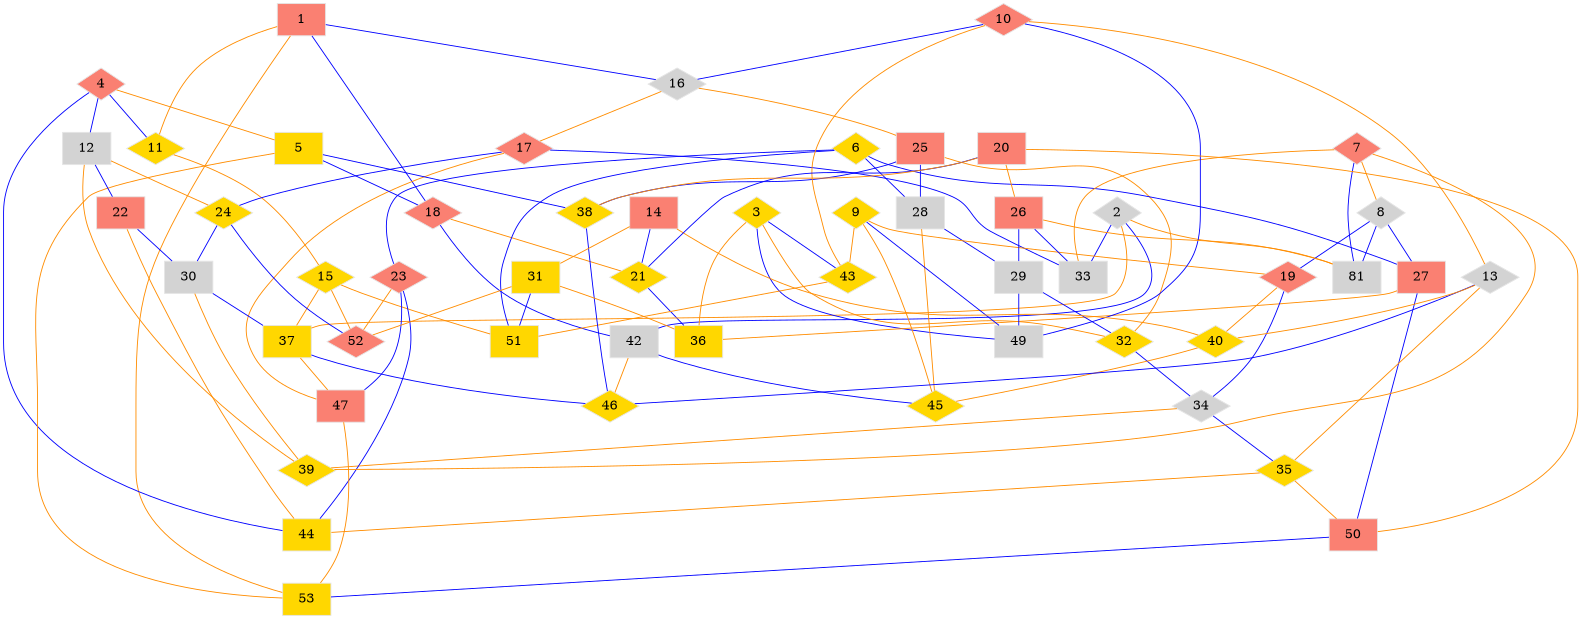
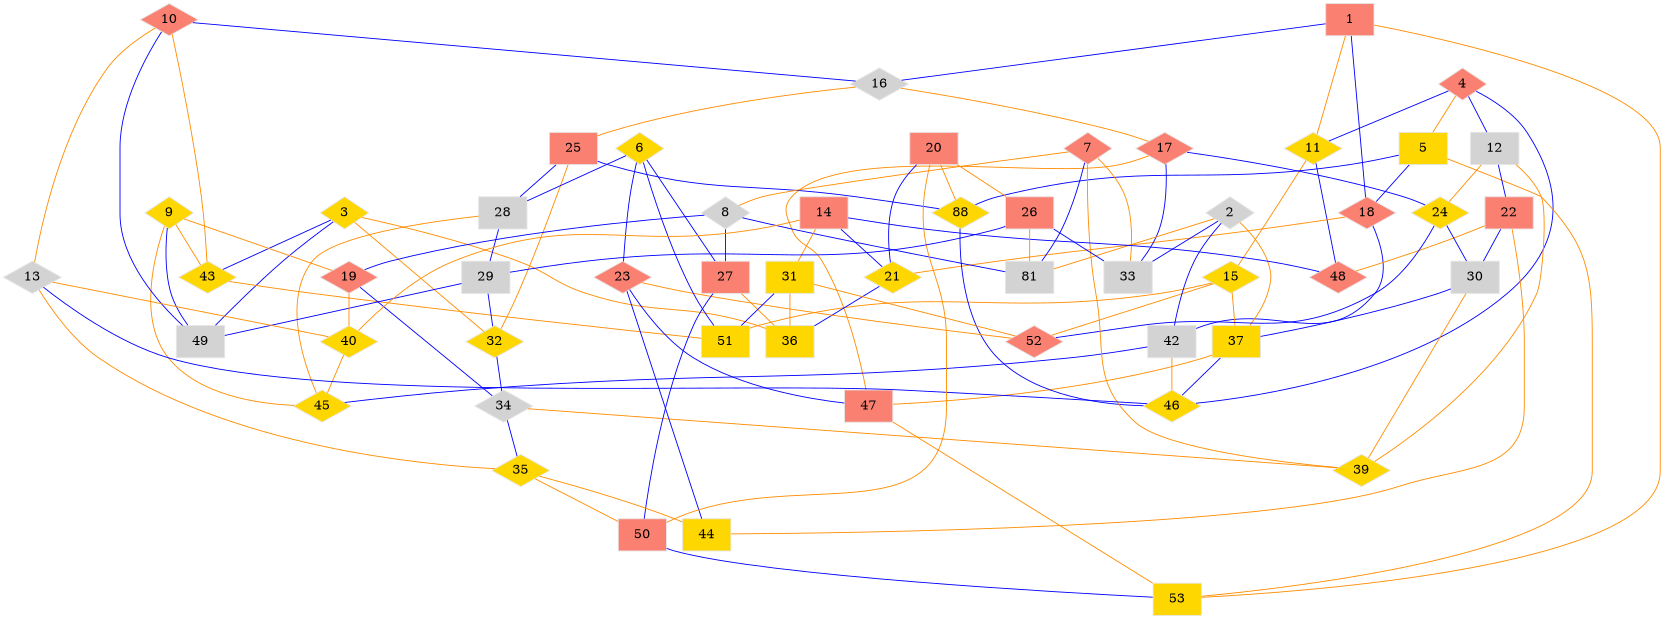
node "38": label "38" -> "88"
node "48": added
edge "4" -- "44": now "4" -- "46"
